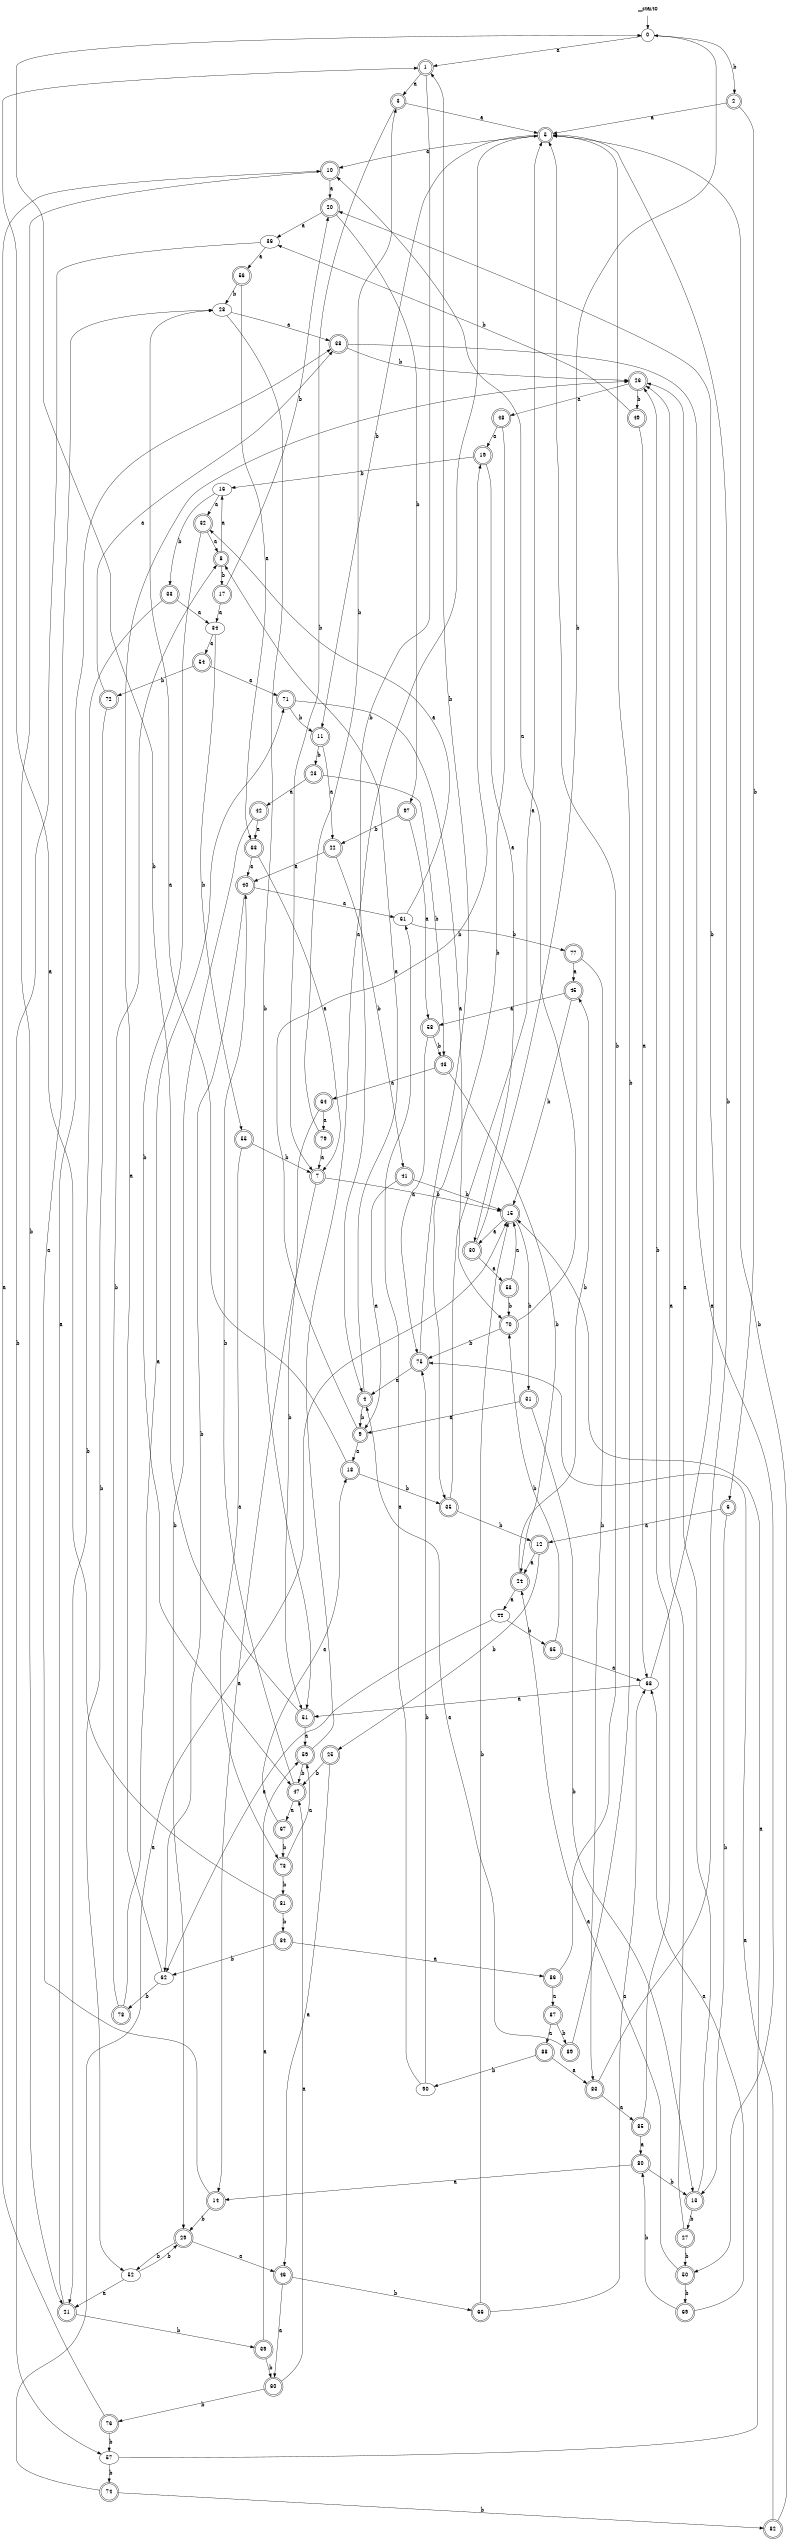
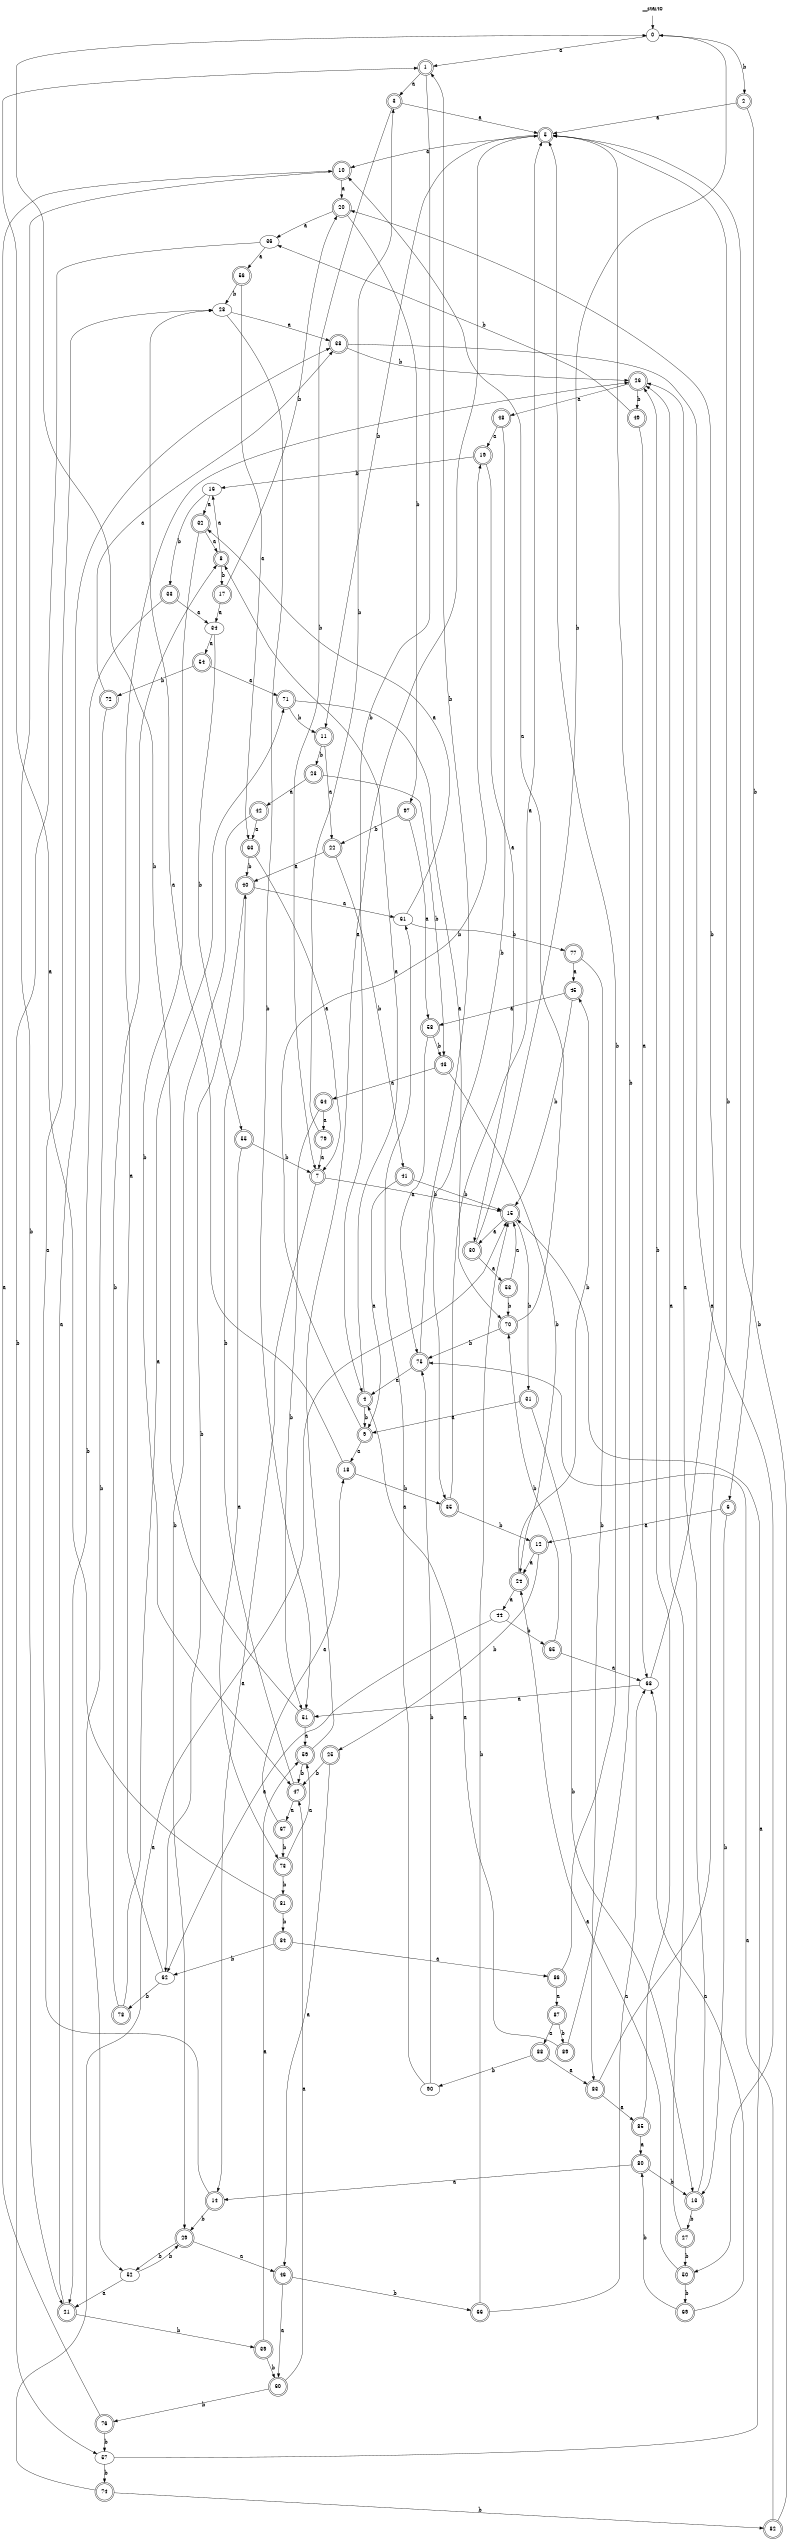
edge "63" -> "40": label "a" -> "b"
